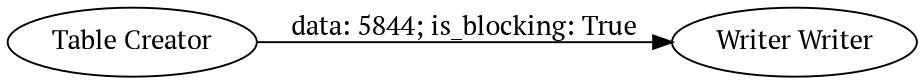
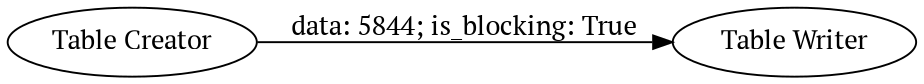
node "Writer Writer": label "Writer Writer" -> "Table Writer"
